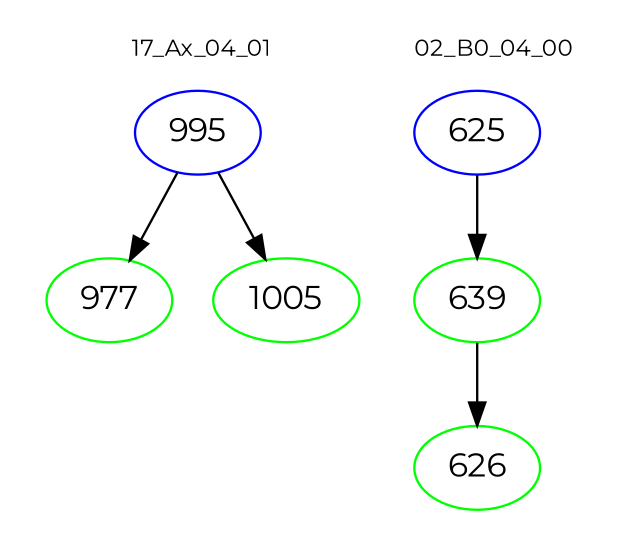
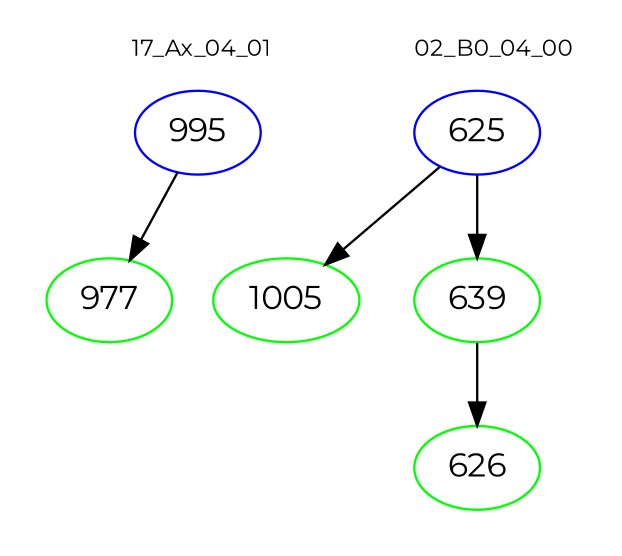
edge "995" -> "1005": now "625" -> "1005"
